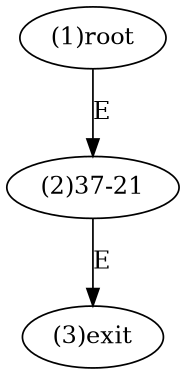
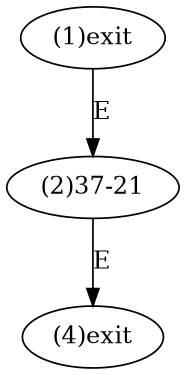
node "(1)root": label "(1)root" -> "(1)exit"
node "(3)exit": label "(3)exit" -> "(4)exit"
